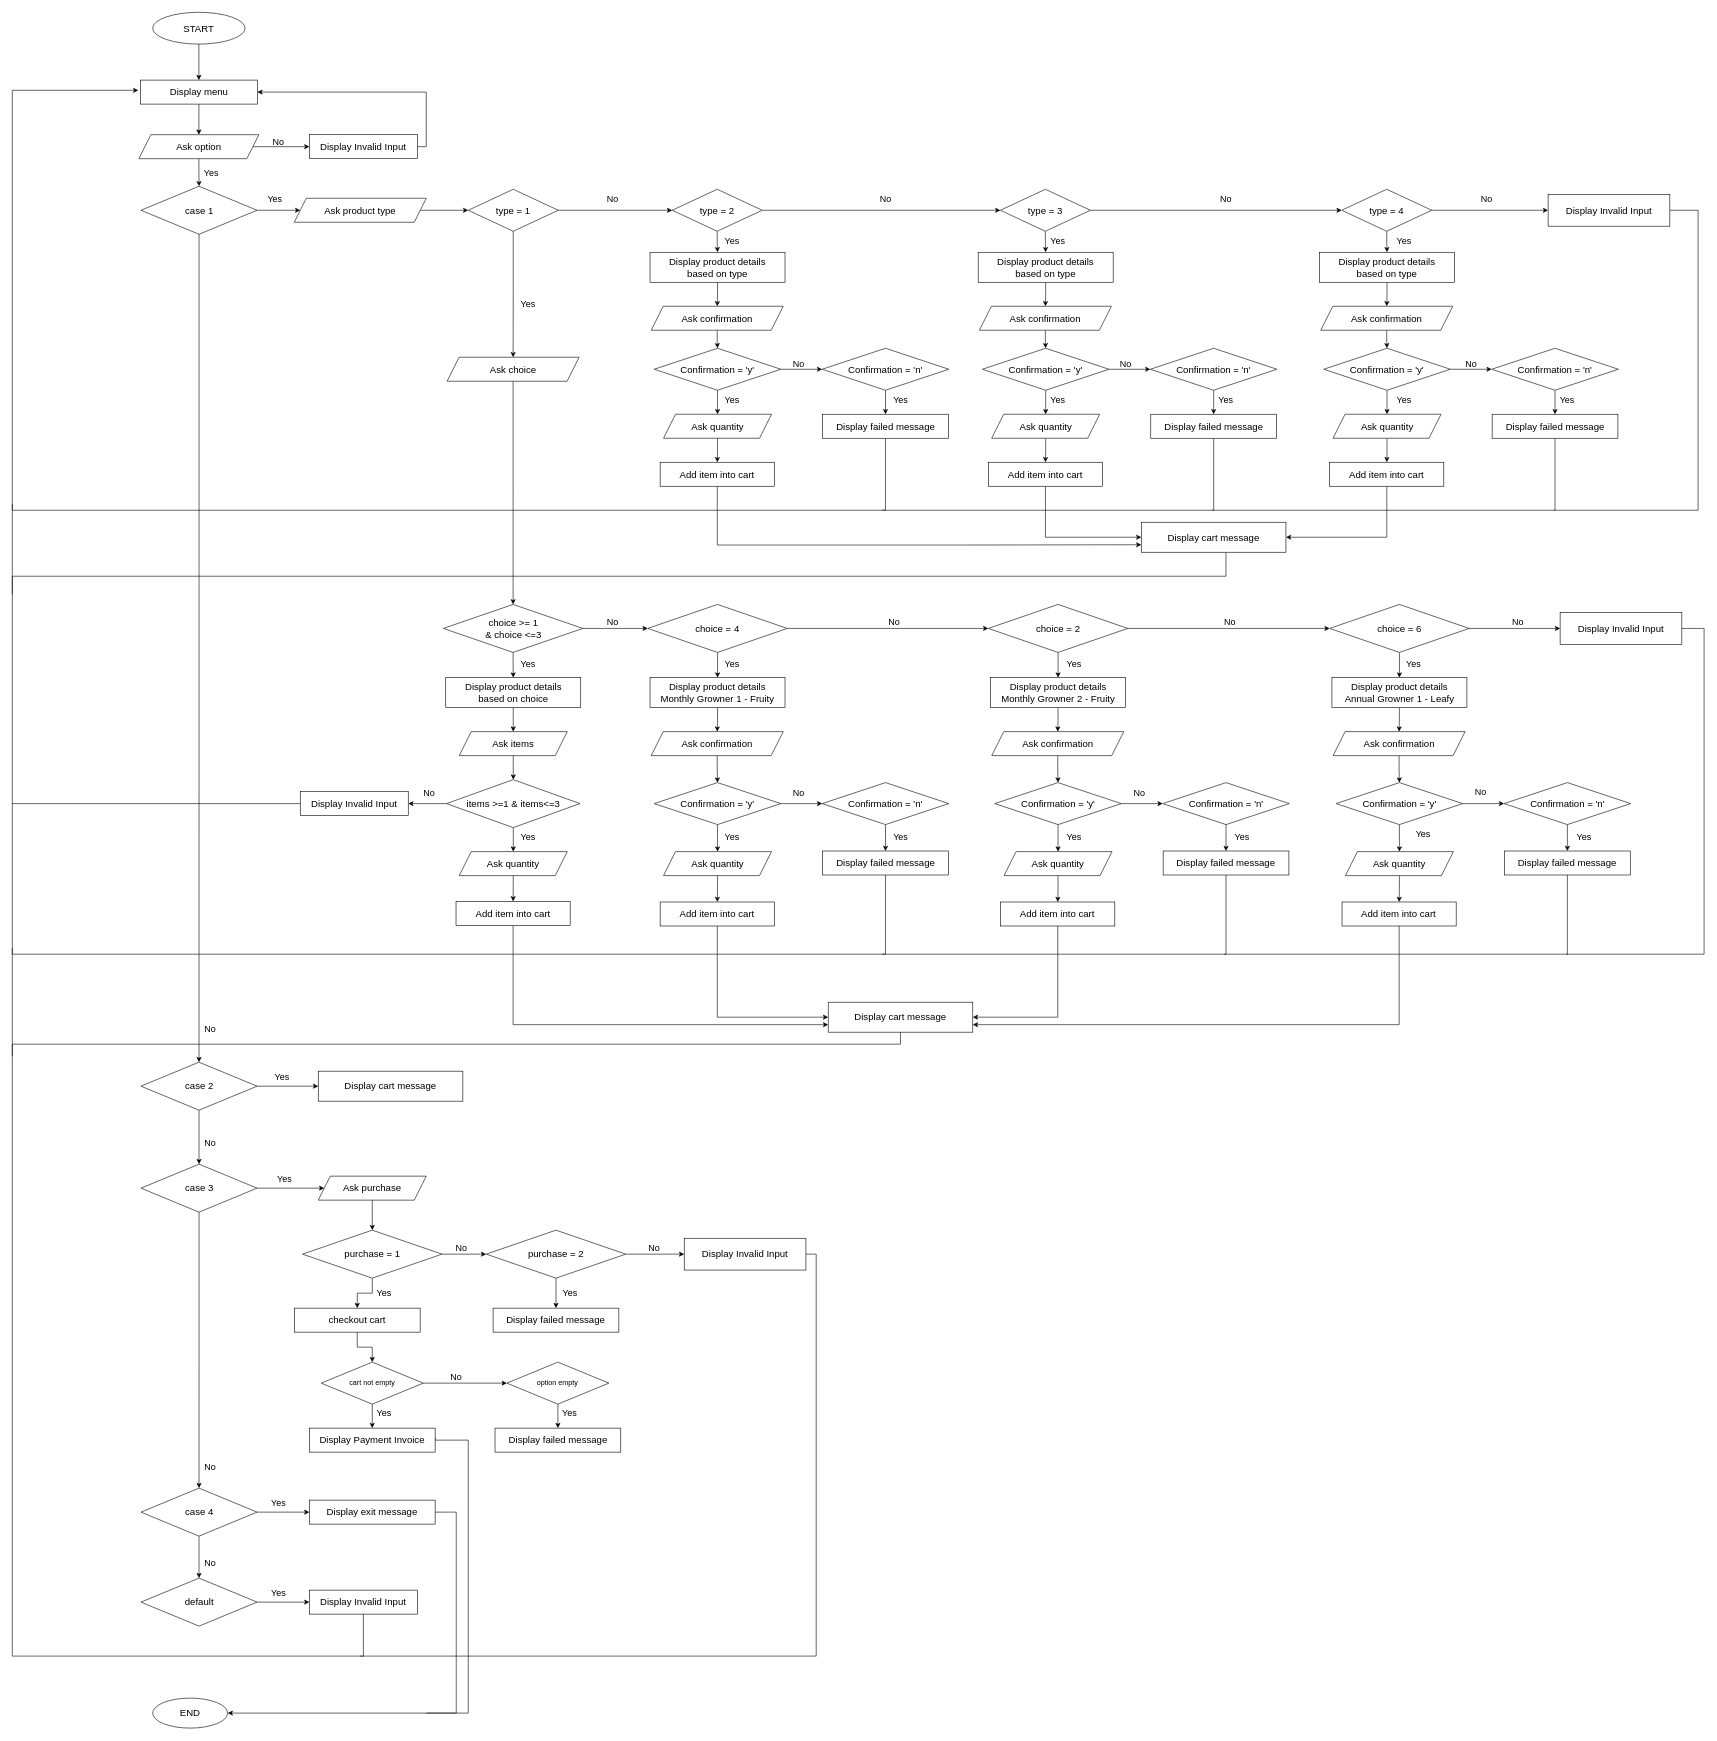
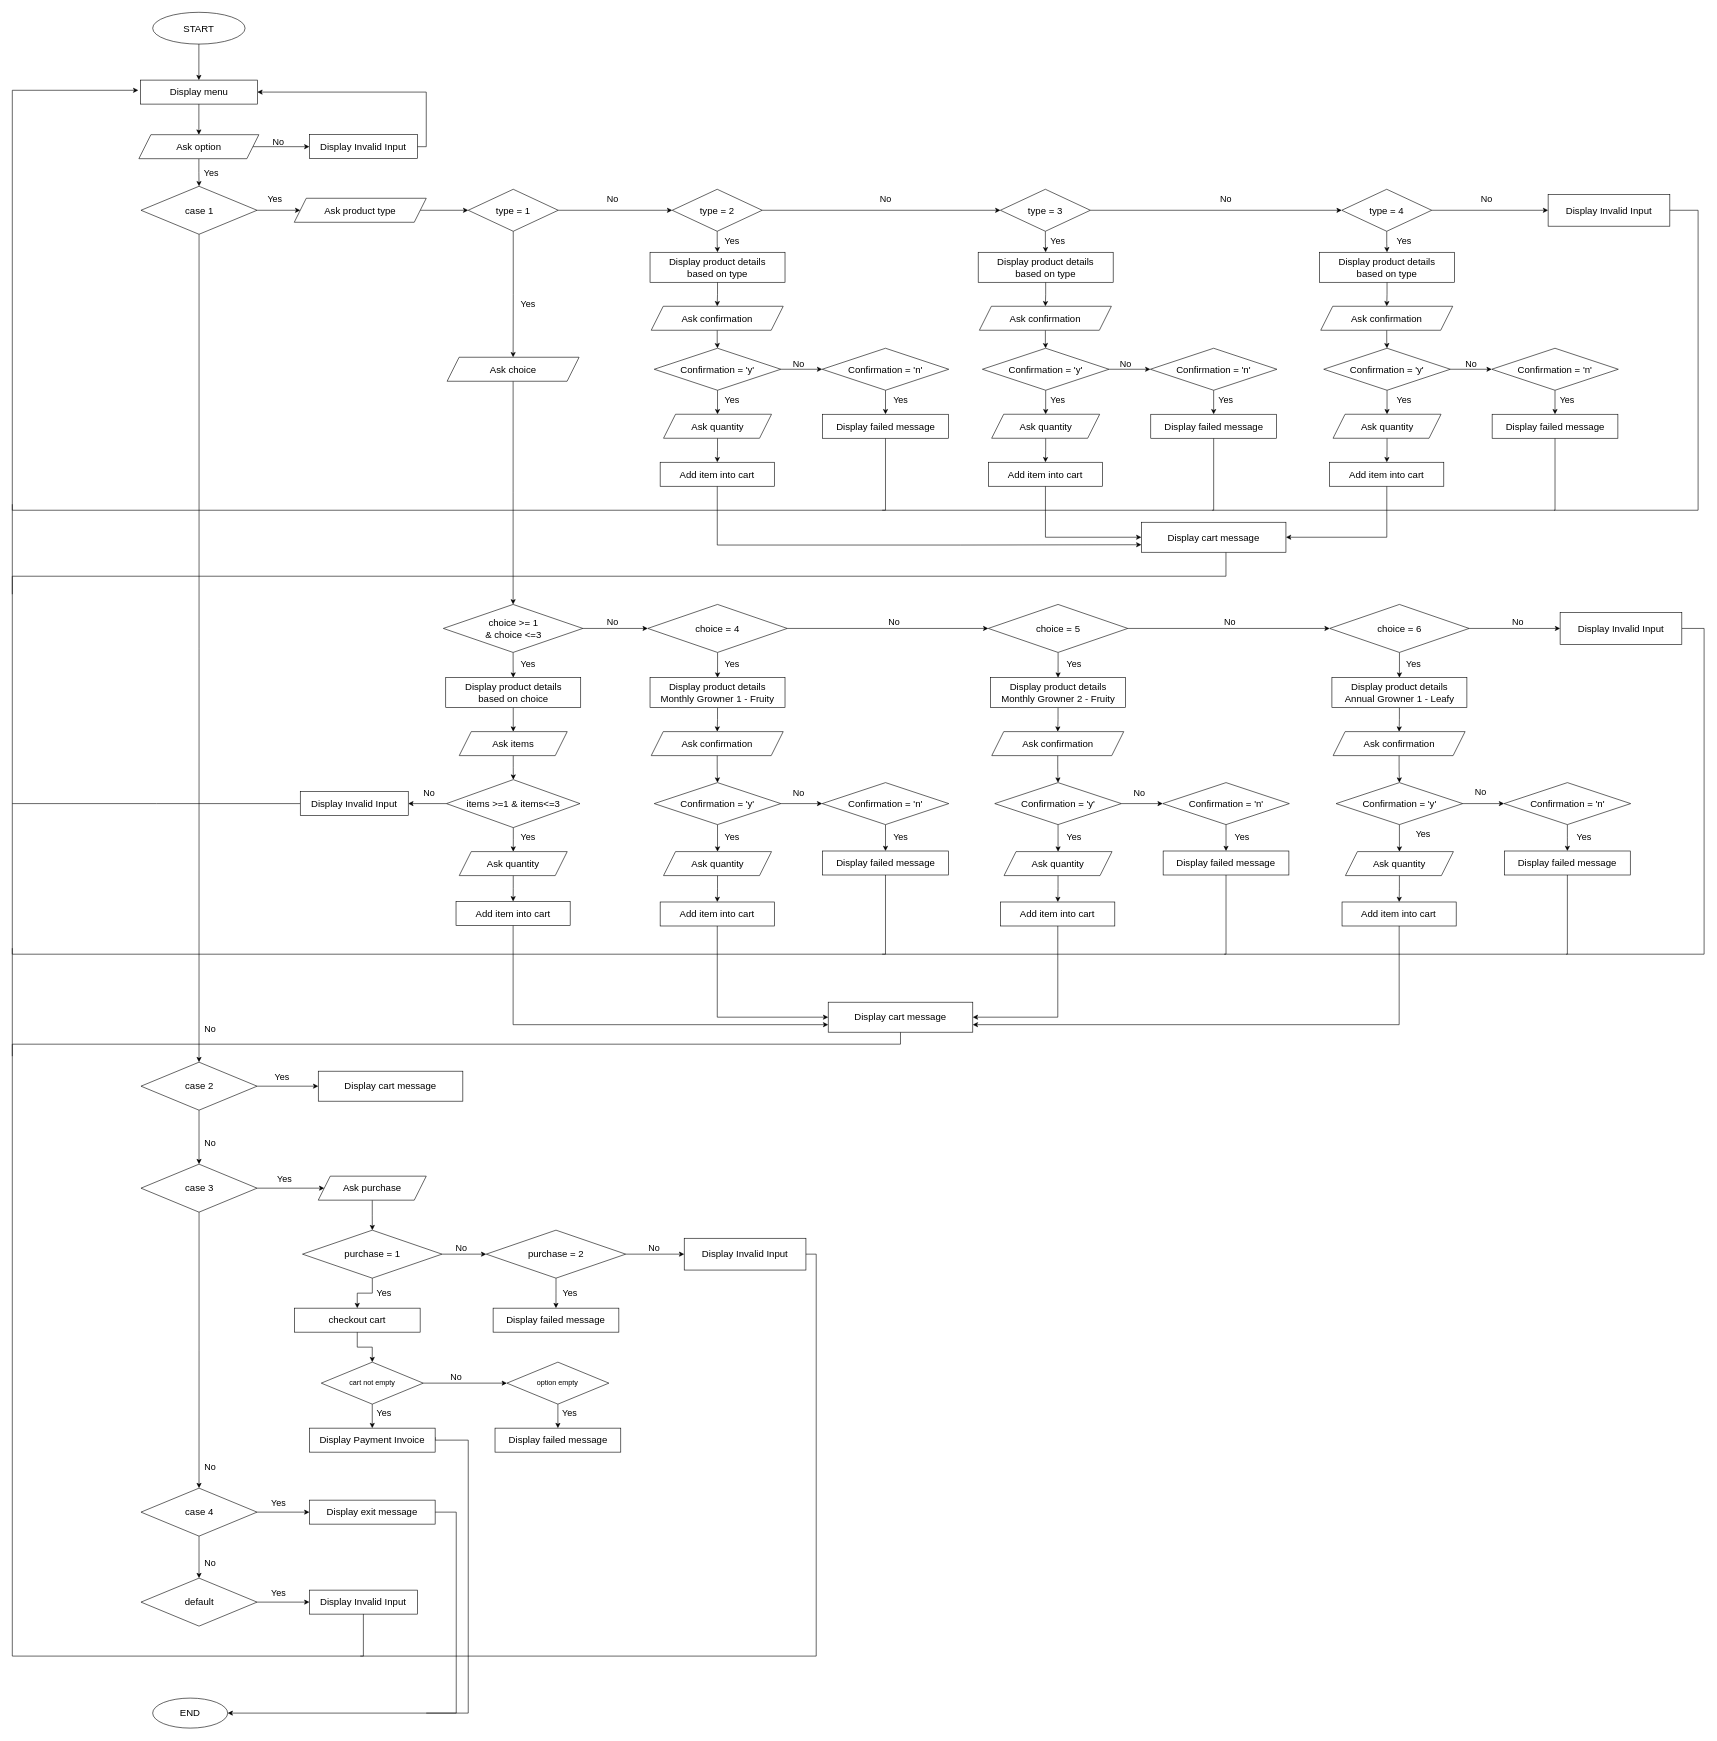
node "choice = 2": label "choice = 2" -> "choice = 5"
